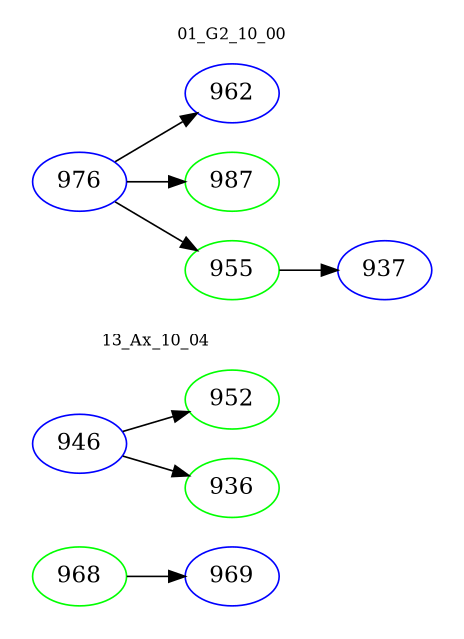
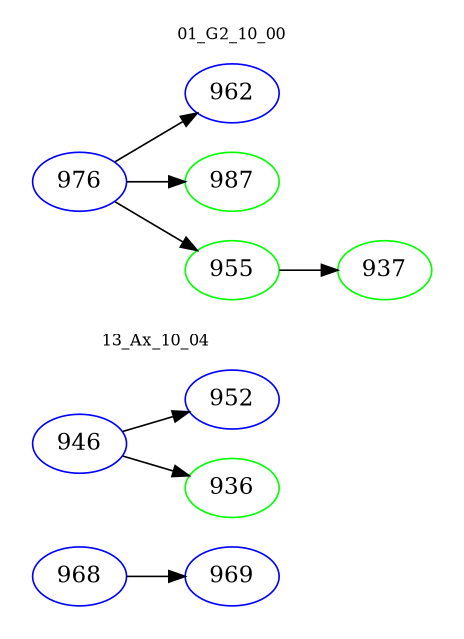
node "937": color blue -> green
node "952": color green -> blue
node "968": color green -> blue
